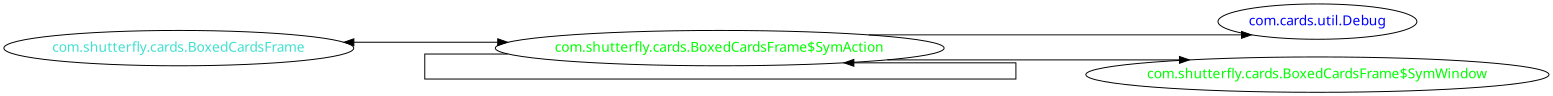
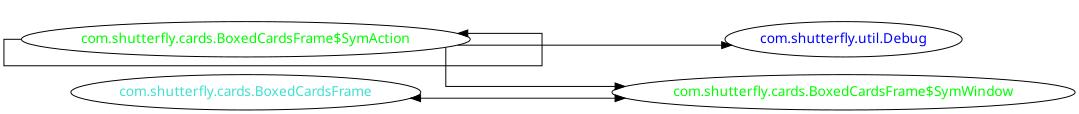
node "com.cards.util.Debug": label "com.cards.util.Debug" -> "com.shutterfly.util.Debug"
edge "com.shutterfly.cards.BoxedCardsFrame" -- "com.shutterfly.cards.BoxedCardsFrame$SymAction": now "com.shutterfly.cards.BoxedCardsFrame" -- "com.shutterfly.cards.BoxedCardsFrame$SymWindow"
